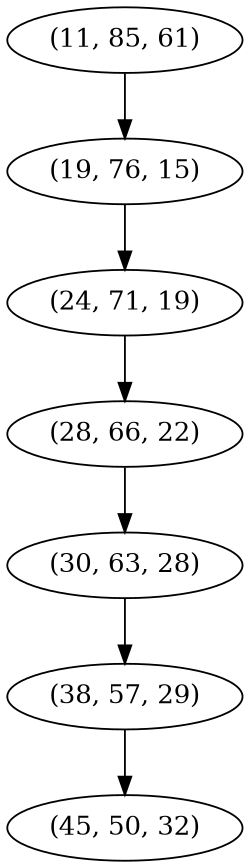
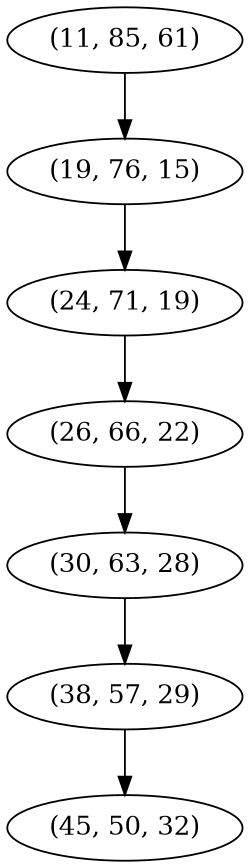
node "(28, 66, 22)": label "(28, 66, 22)" -> "(26, 66, 22)"
